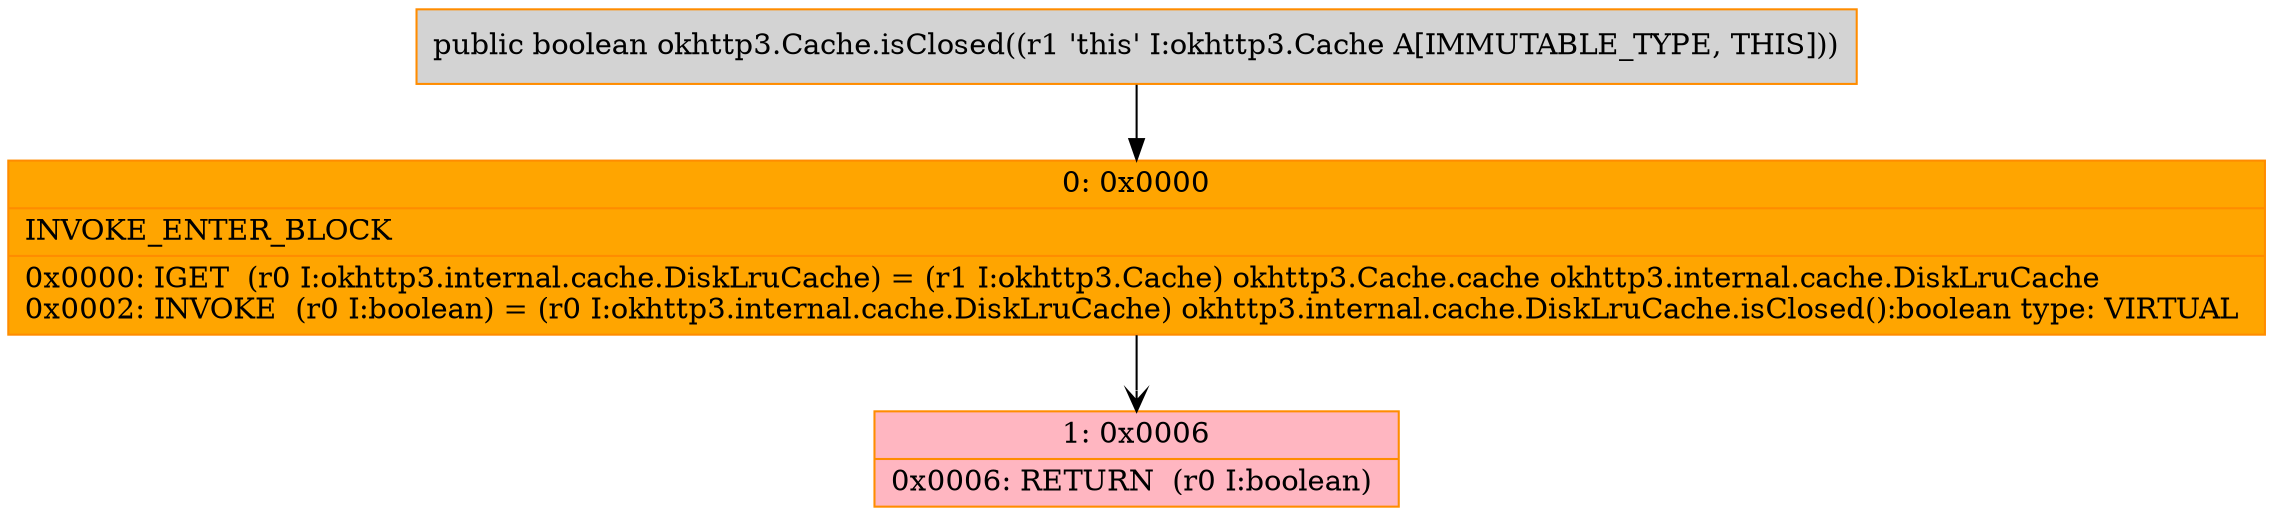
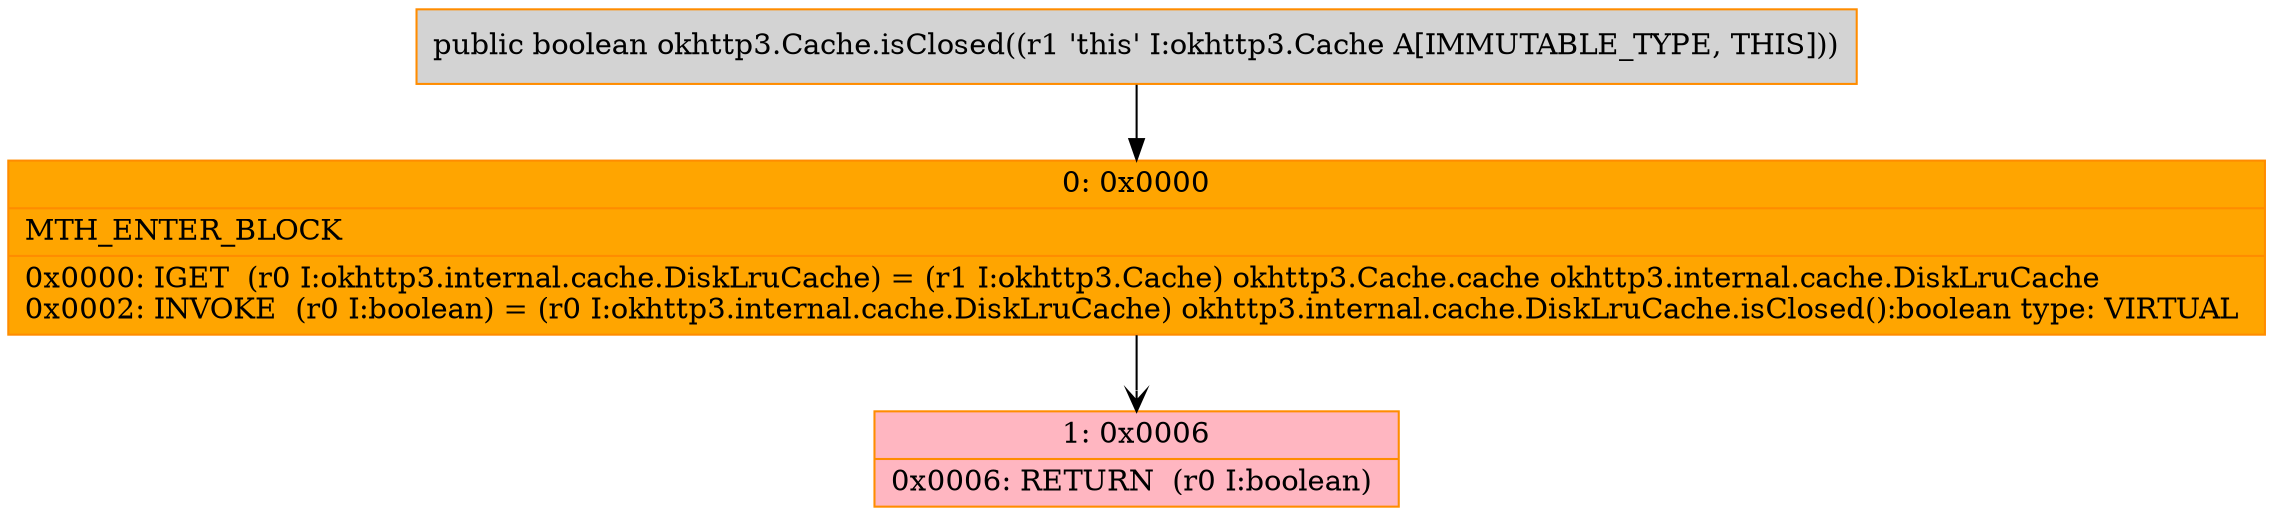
node "0: 0x0000": text "INVOKE_ENTER_BLOCK" -> "MTH_ENTER_BLOCK"
